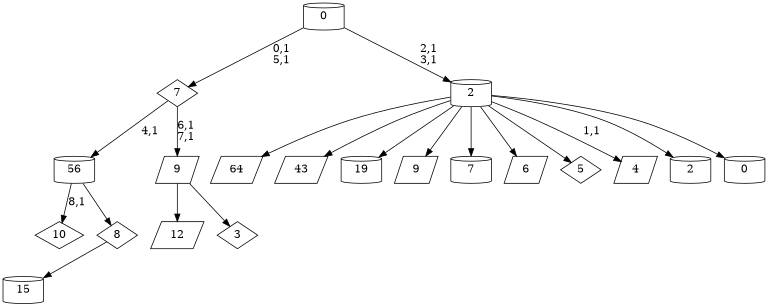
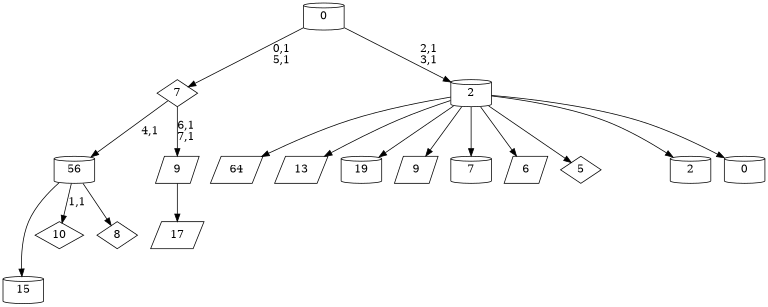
node "43": label "43" -> "13"
node "4": removed
edge "56" -> "10": label "8,1" -> "1,1"
node "12": label "12" -> "17"
node "3": removed
edge "8" -> "15": now "56" -> "15"
